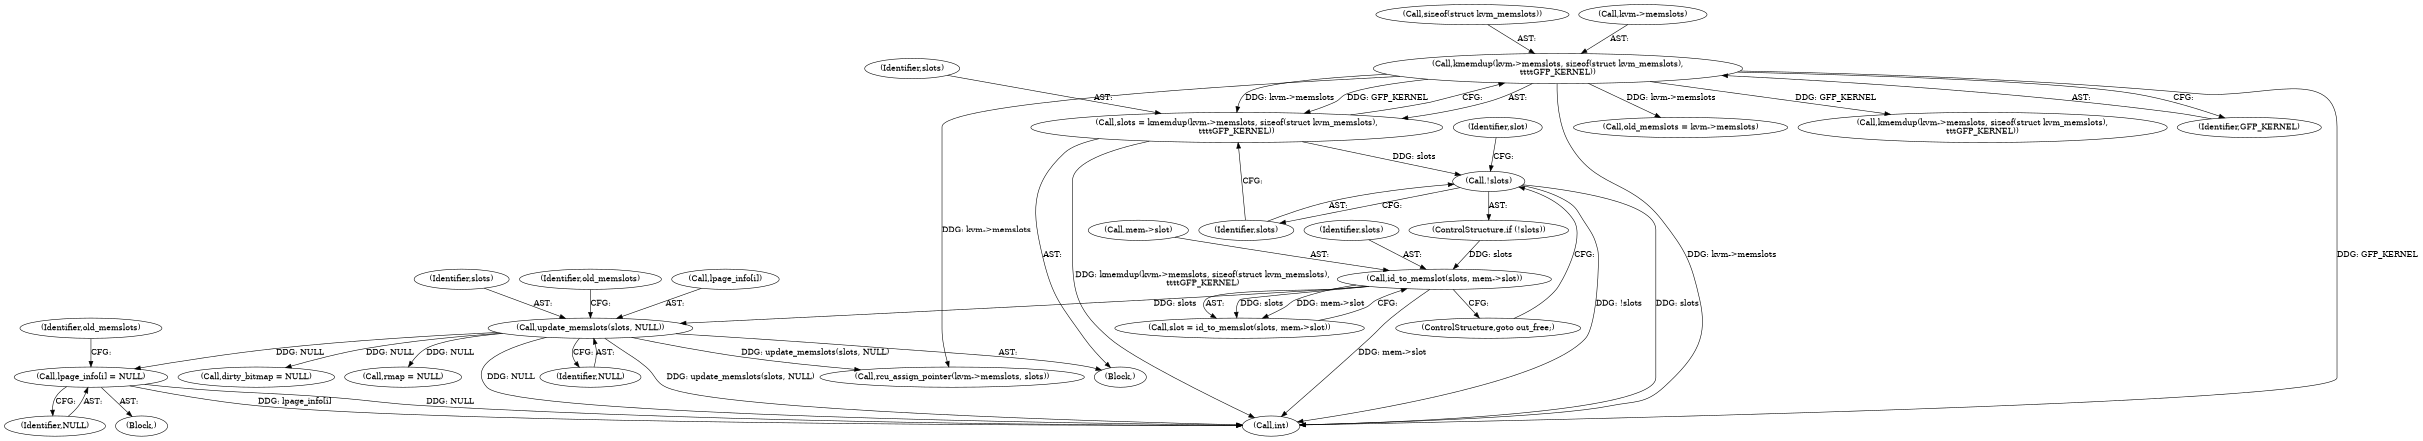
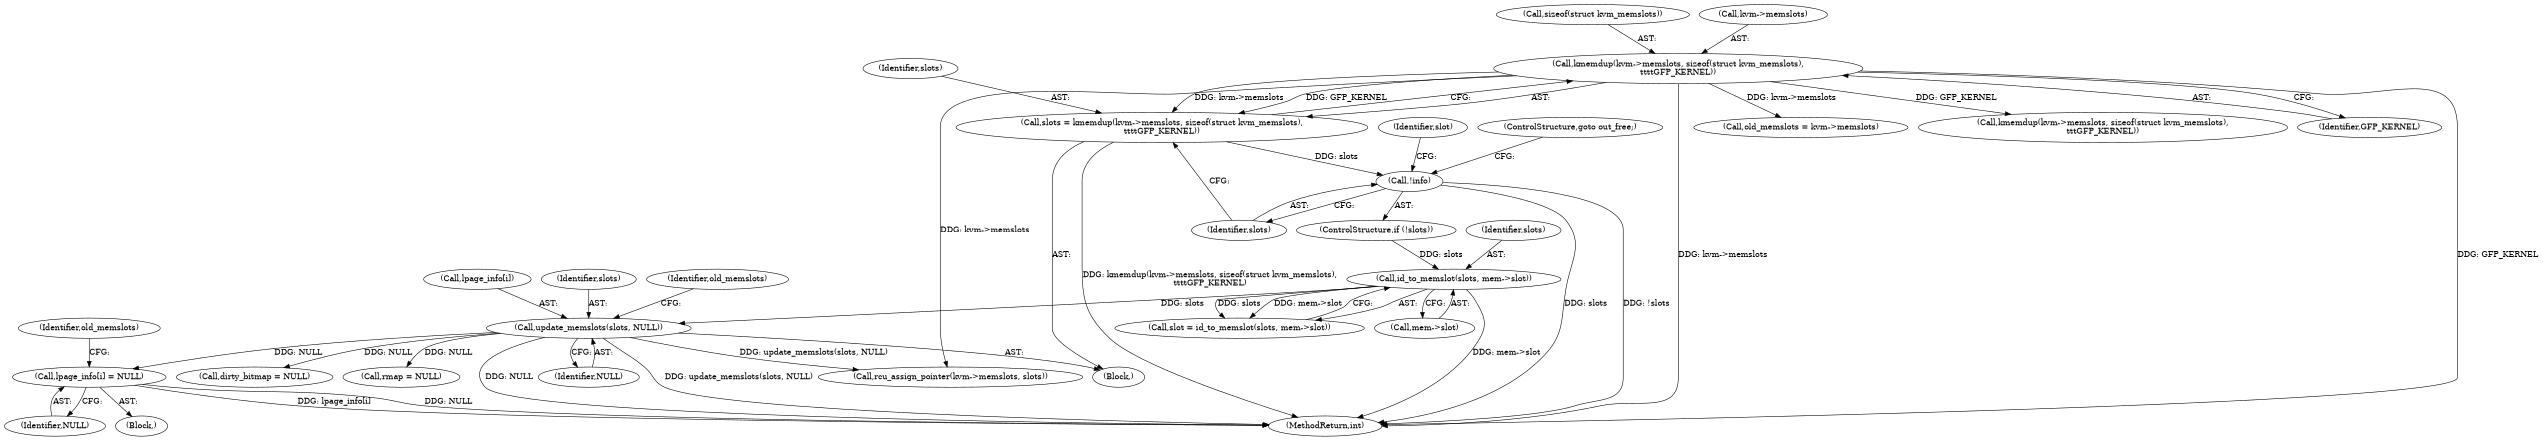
node "(Call,!slots)": label "(Call,!slots)" -> "(Call,!info)"
edge "(Call,id_to_memslot(slots, mem->slot))" -> "(ControlStructure,goto out_free;)": now "(Call,id_to_memslot(slots, mem->slot))" -> "(Call,mem->slot)"
node "(Call,int)": label "(Call,int)" -> "(MethodReturn,int)"
